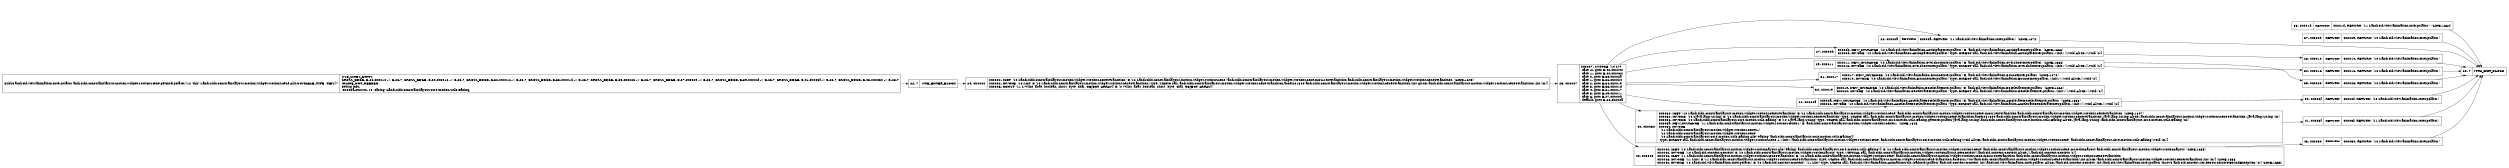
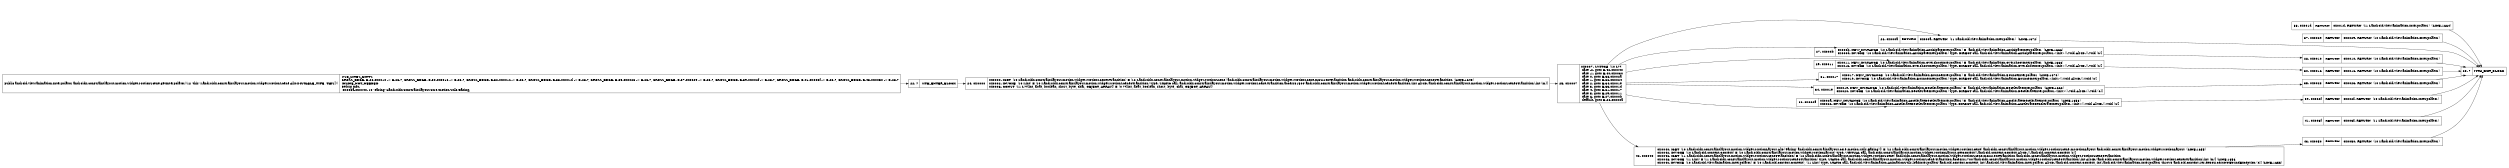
edge "29: 0x0011" -> "35: 0x0023": now "34: 0x001e" -> "35: 0x0023"
node "40: 0x0030": removed
